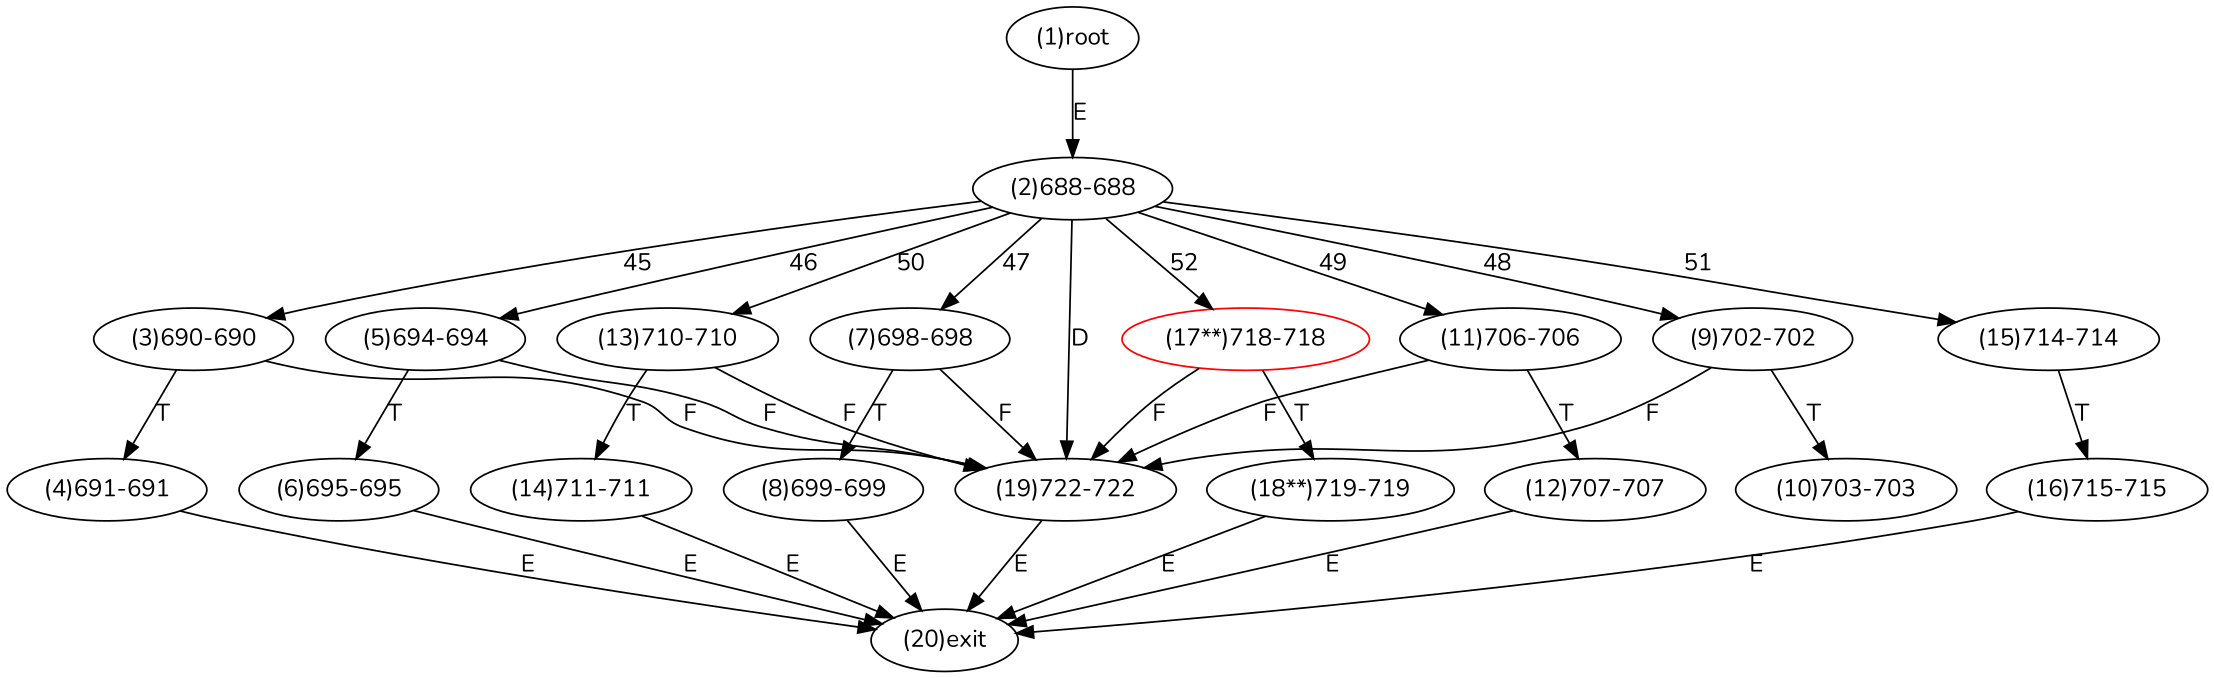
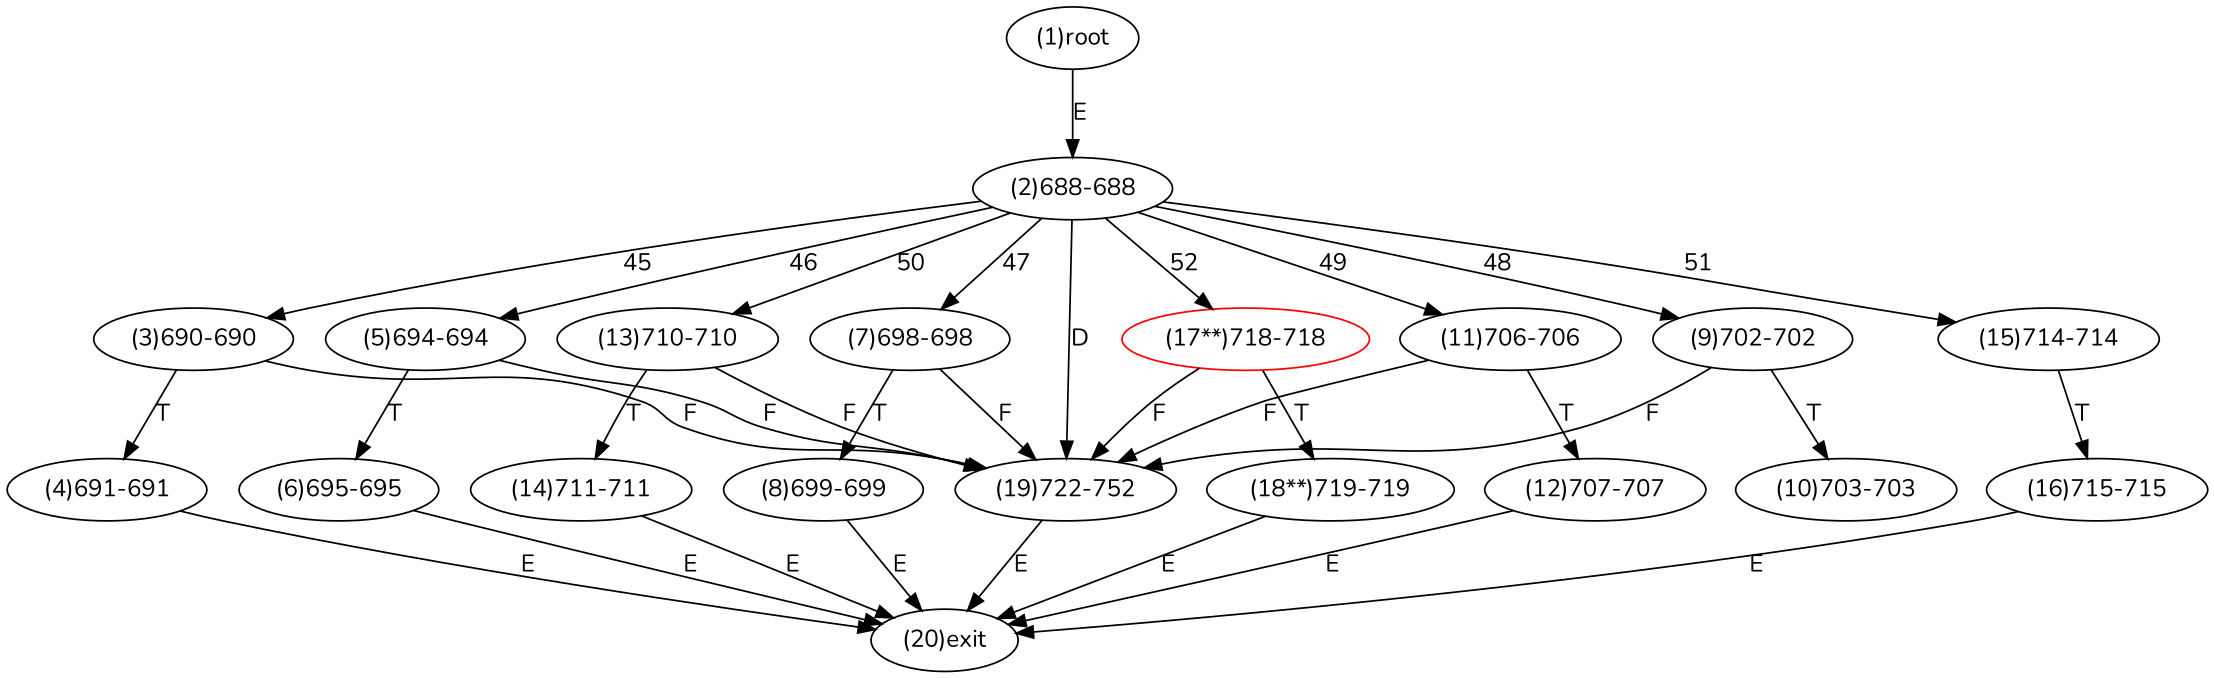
node "(19)722-722": label "(19)722-722" -> "(19)722-752"
